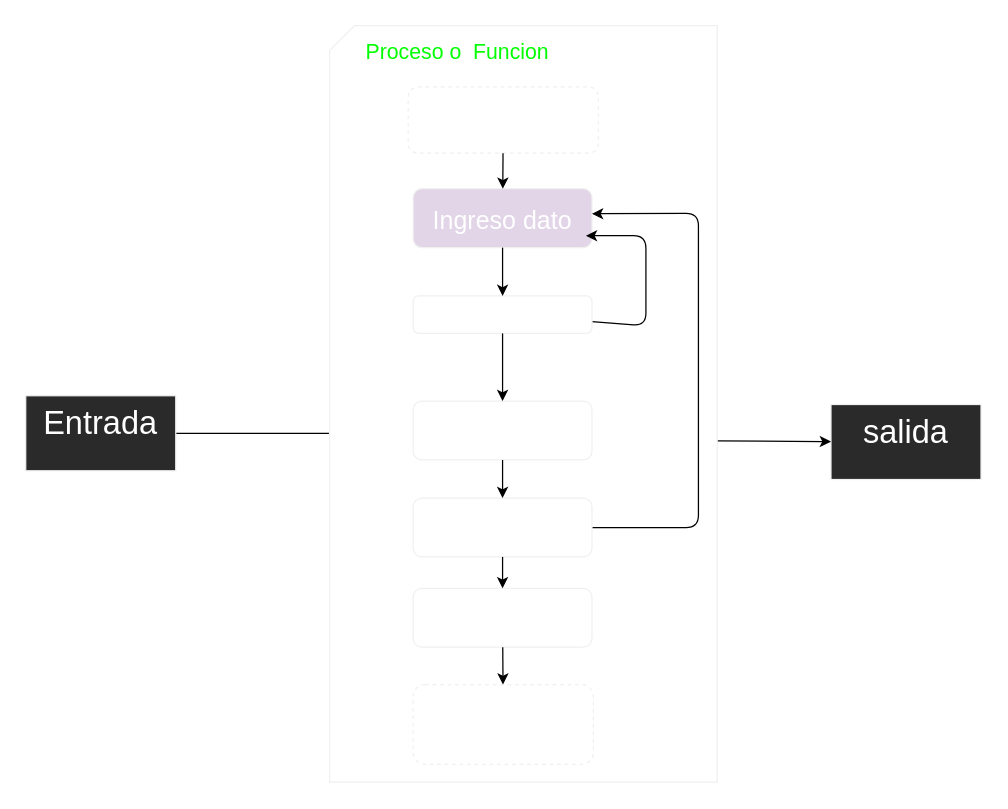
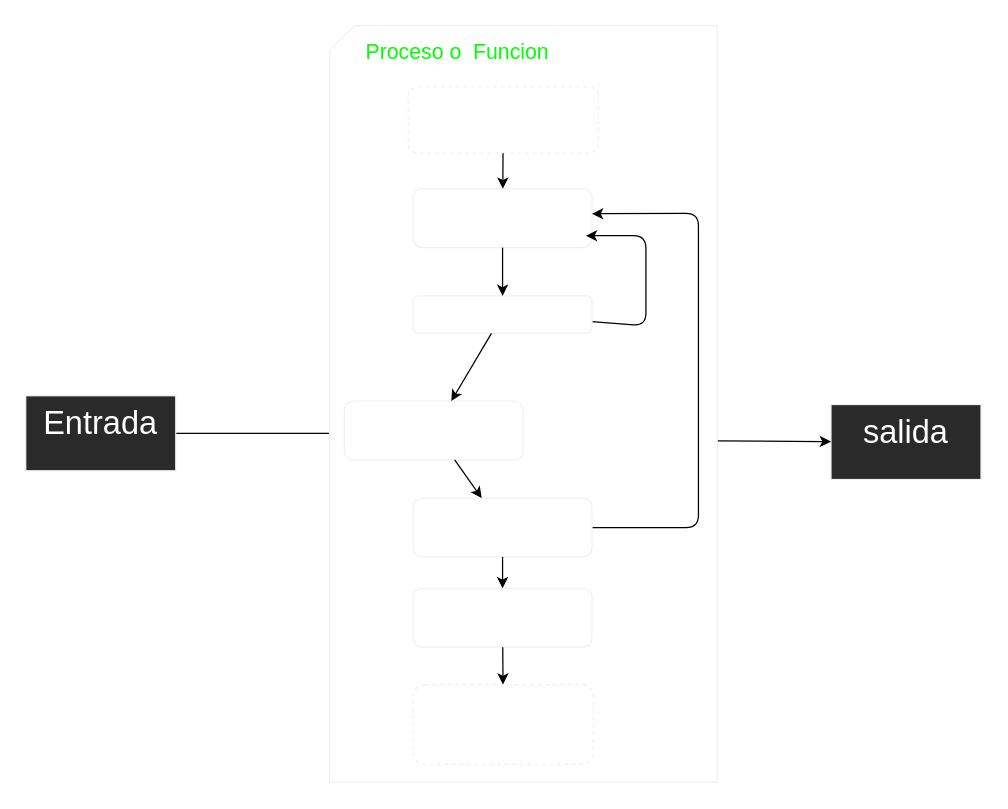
node "Ingreso dato": fillcolor #e1d5e7 -> #ffffff
node "proceso dato": moved (502, 430) -> (434, 430)
node "Sigo?": label "Sigo?" -> "Ingreso?"
